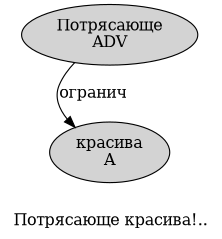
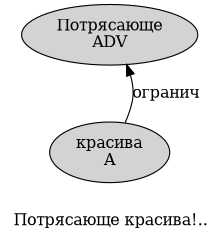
edge "Потрясающе ADV" -> "красива A": reversed
